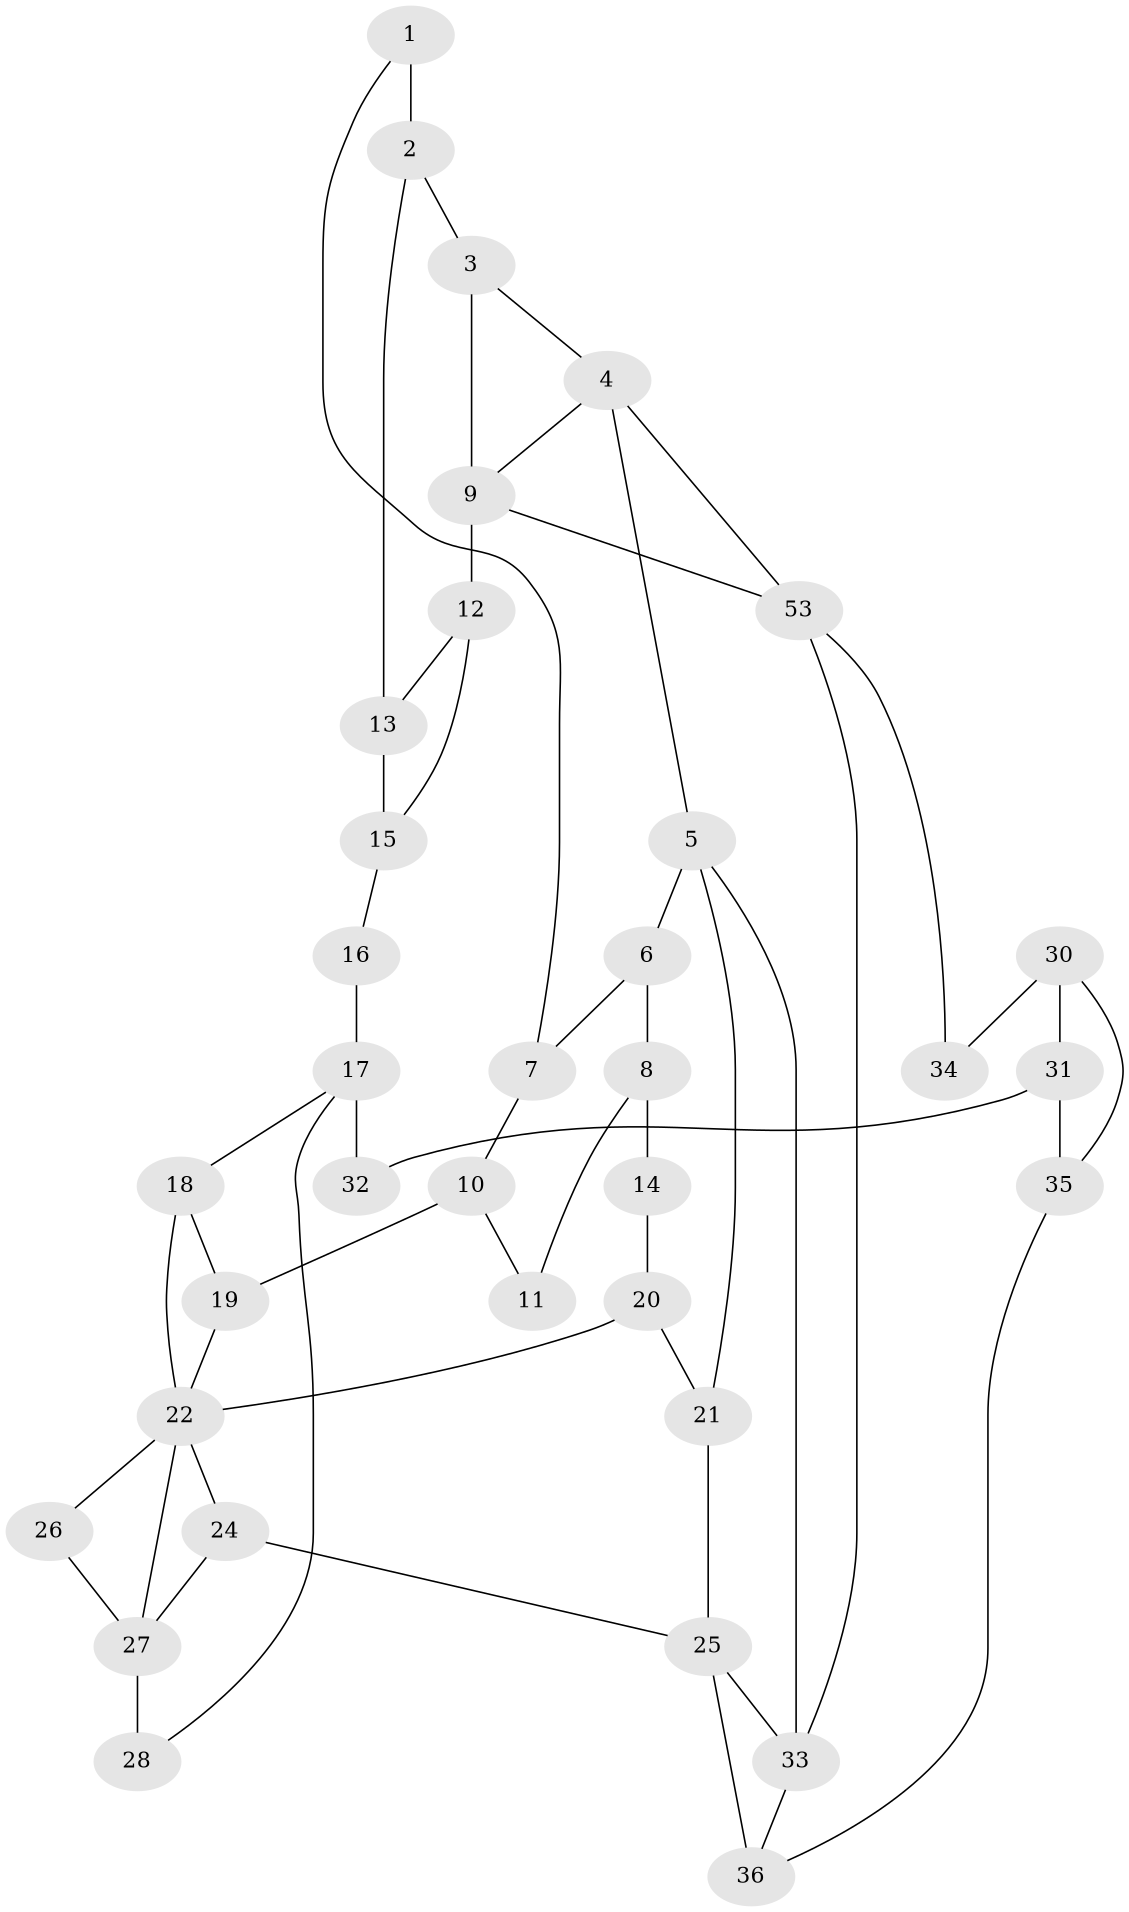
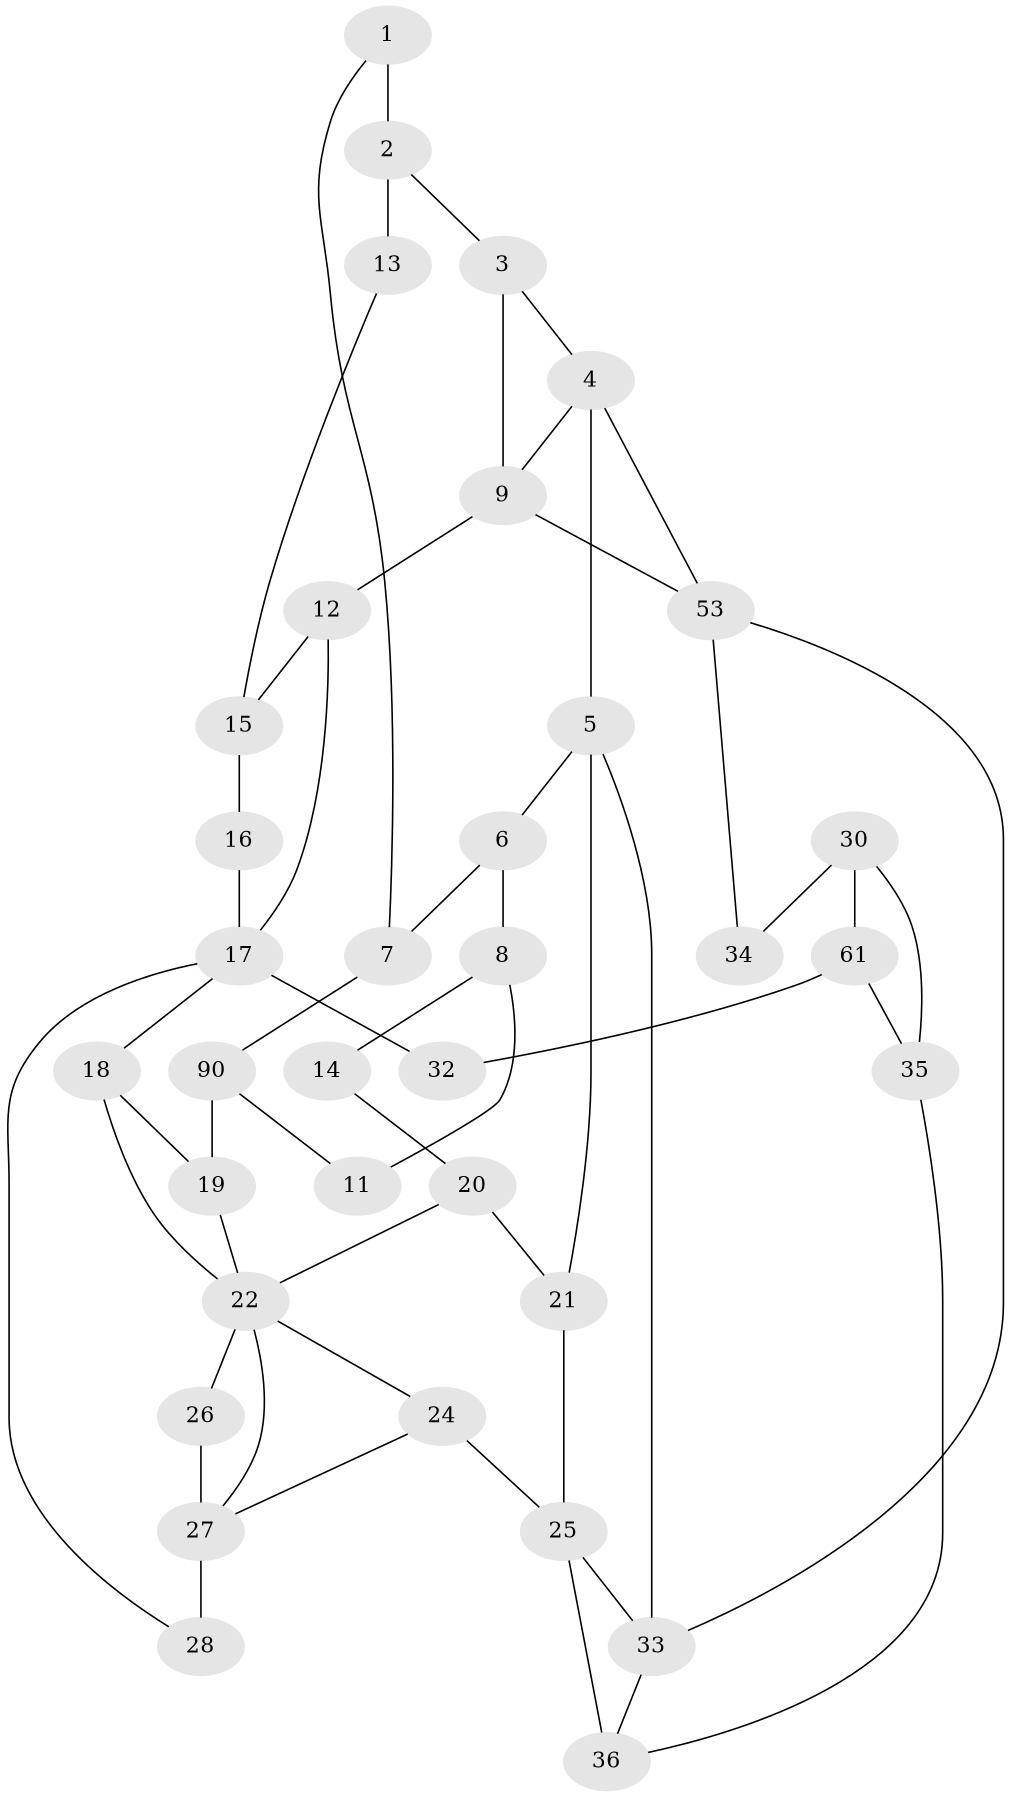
edge "12" -- "13": now "12" -- "17"
node "31": label "31" -> "61"
node "10": label "10" -> "90"
